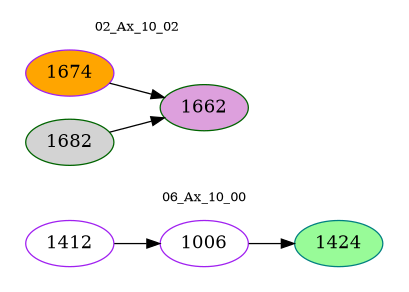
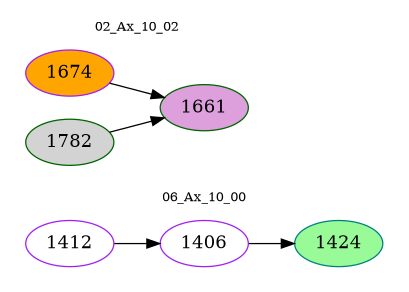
node "1662": label "1662" -> "1661"
node "1682": label "1682" -> "1782"
node "1006": label "1006" -> "1406"
